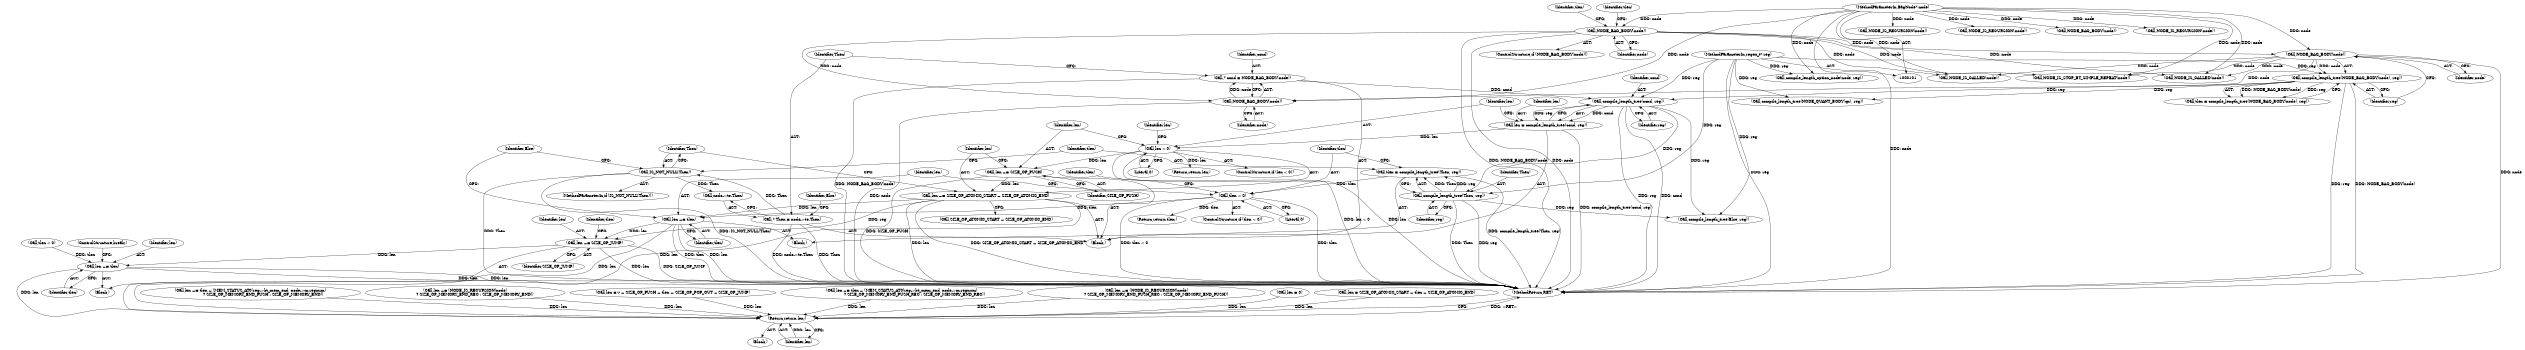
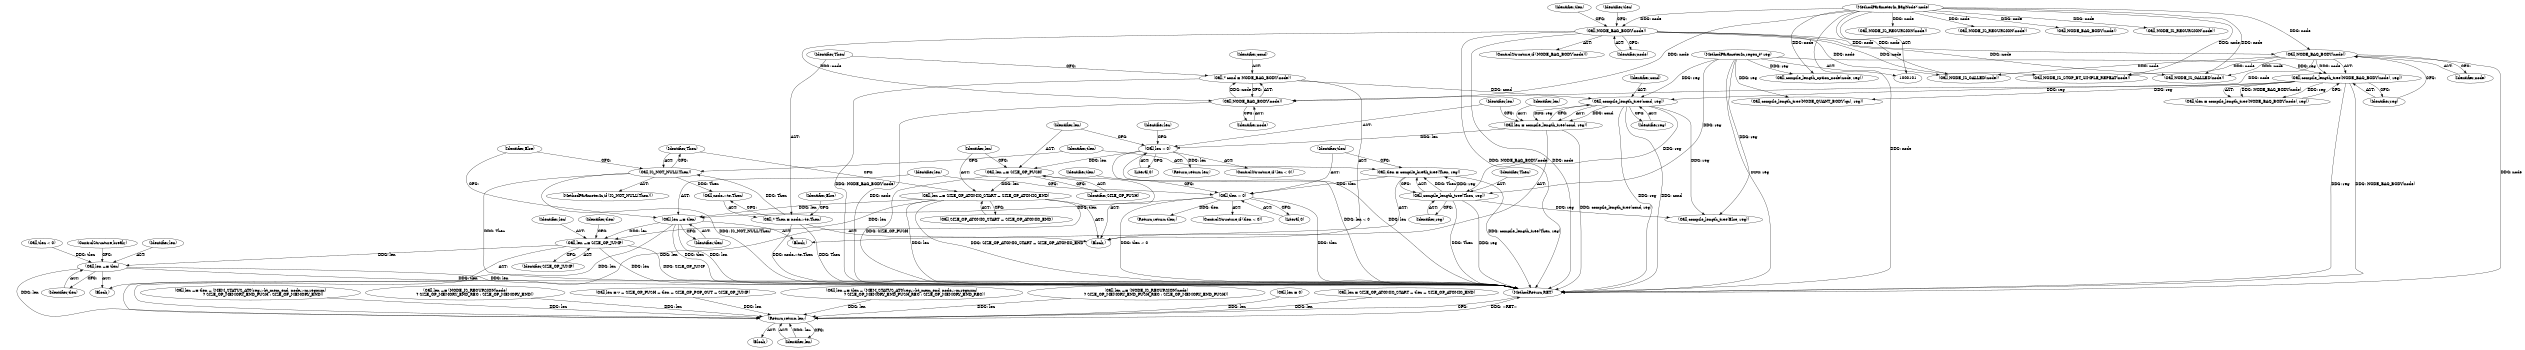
node "(Call,tlen = compile_length_tree(Then, reg))": label "(Call,tlen = compile_length_tree(Then, reg))" -> "(Call,tlen = compile_break_tree(Then, reg))"
edge "(Call,len < 0)" -> "(Call,len += SIZE_OP_ATOMIC_START + SIZE_OP_ATOMIC_END)": now "(Call,SIZE_OP_ATOMIC_START + SIZE_OP_ATOMIC_END)" -> "(Call,len += SIZE_OP_ATOMIC_START + SIZE_OP_ATOMIC_END)"
edge "(Call,len += SIZE_OP_ATOMIC_START + SIZE_OP_ATOMIC_END)" -> "(Call,len += SIZE_OP_JUMP)": label "DDG: reg" -> "DDG: len"
